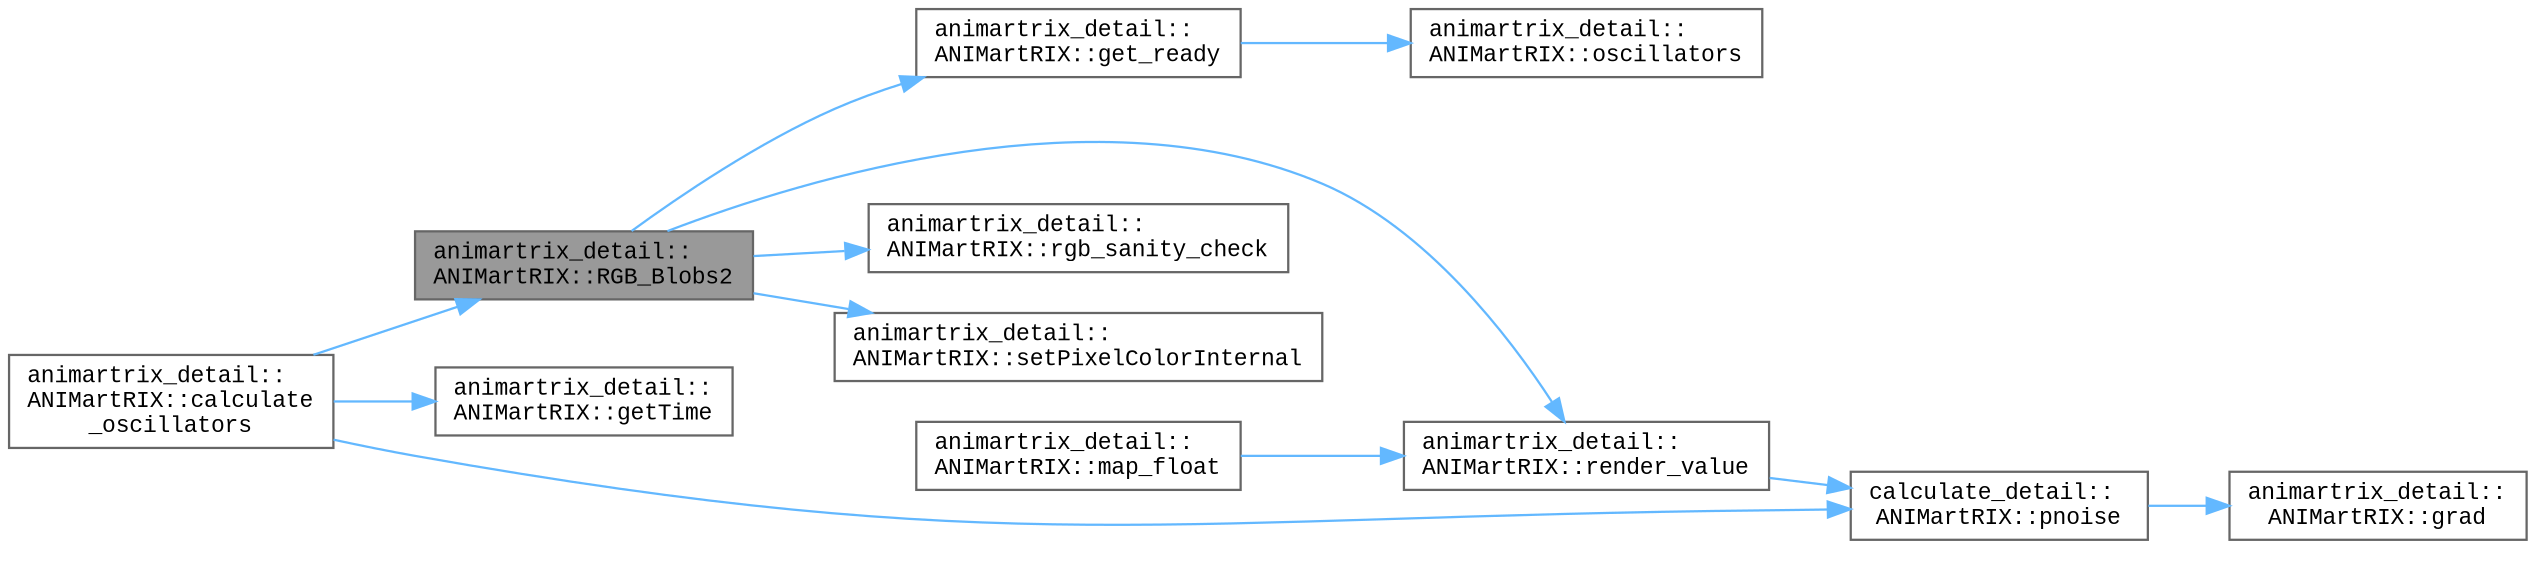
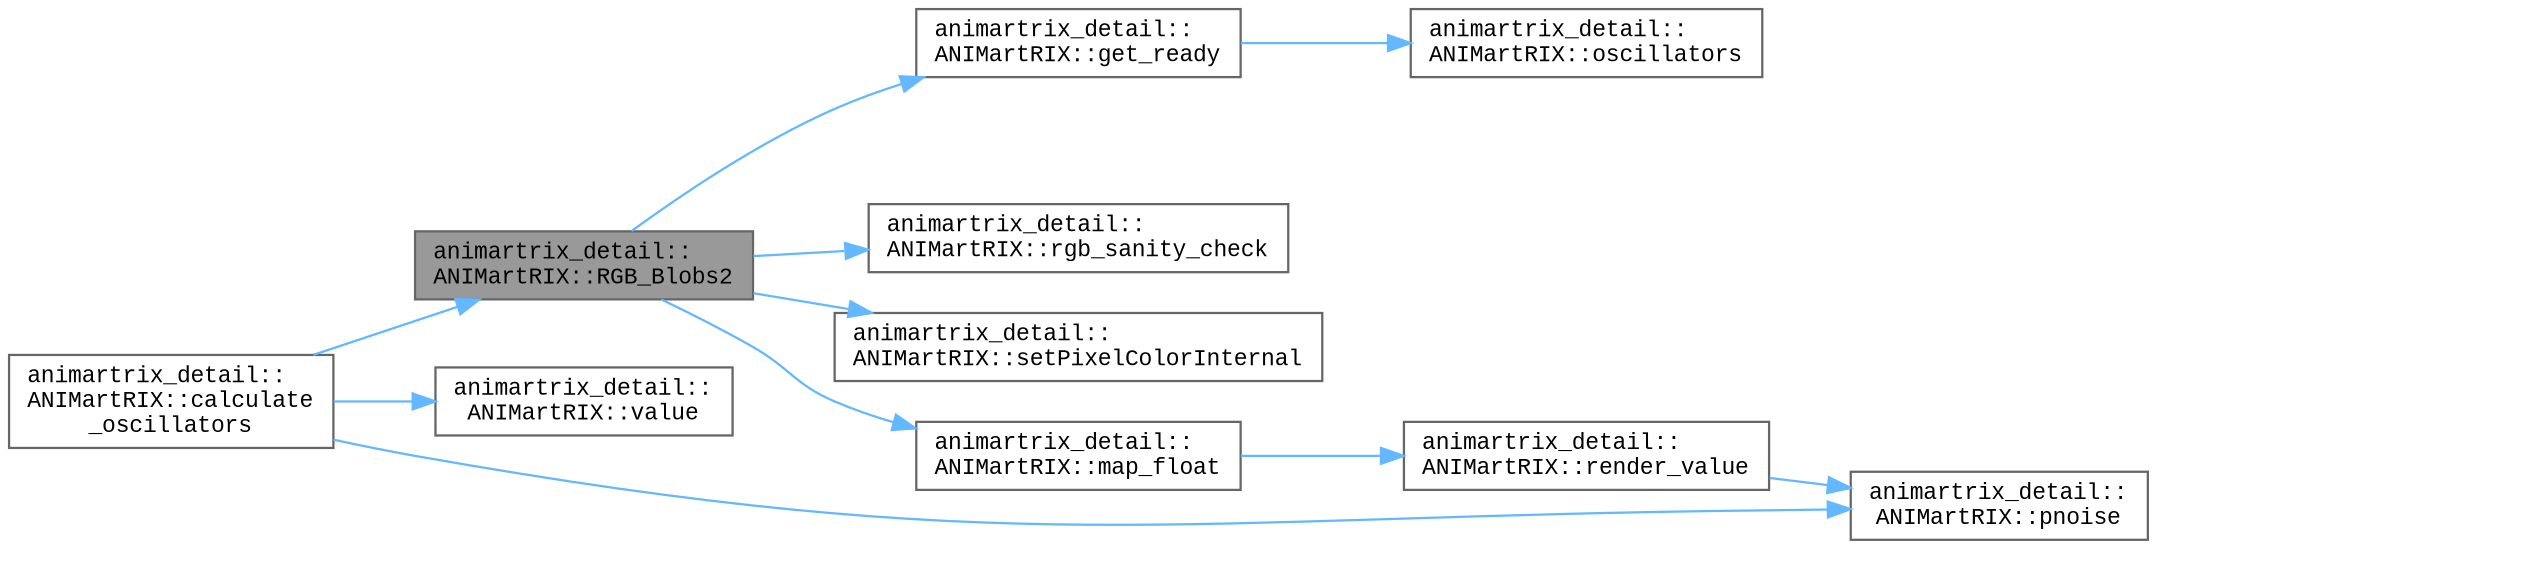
edge "animartrix_detail:: ANIMartRIX::RGB_Blobs2" -> "animartrix_detail:: ANIMartRIX::render_value": now "animartrix_detail:: ANIMartRIX::RGB_Blobs2" -> "animartrix_detail:: ANIMartRIX::map_float"
node "animartrix_detail:: ANIMartRIX::getTime": label "animartrix_detail:: ANIMartRIX::getTime" -> "animartrix_detail:: ANIMartRIX::value"
node "calculate_detail:: ANIMartRIX::pnoise": label "calculate_detail:: ANIMartRIX::pnoise" -> "animartrix_detail:: ANIMartRIX::pnoise"
node "animartrix_detail:: ANIMartRIX::grad": removed
